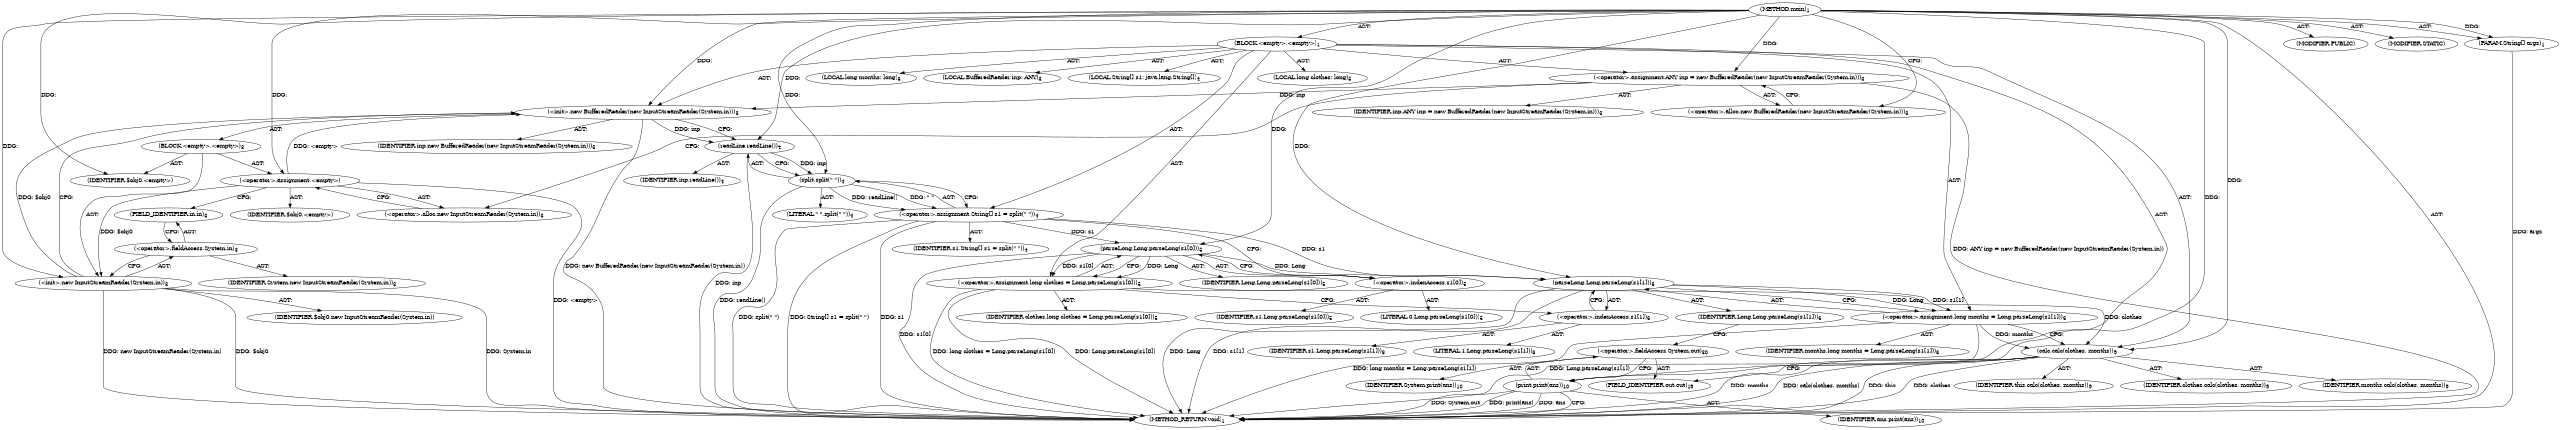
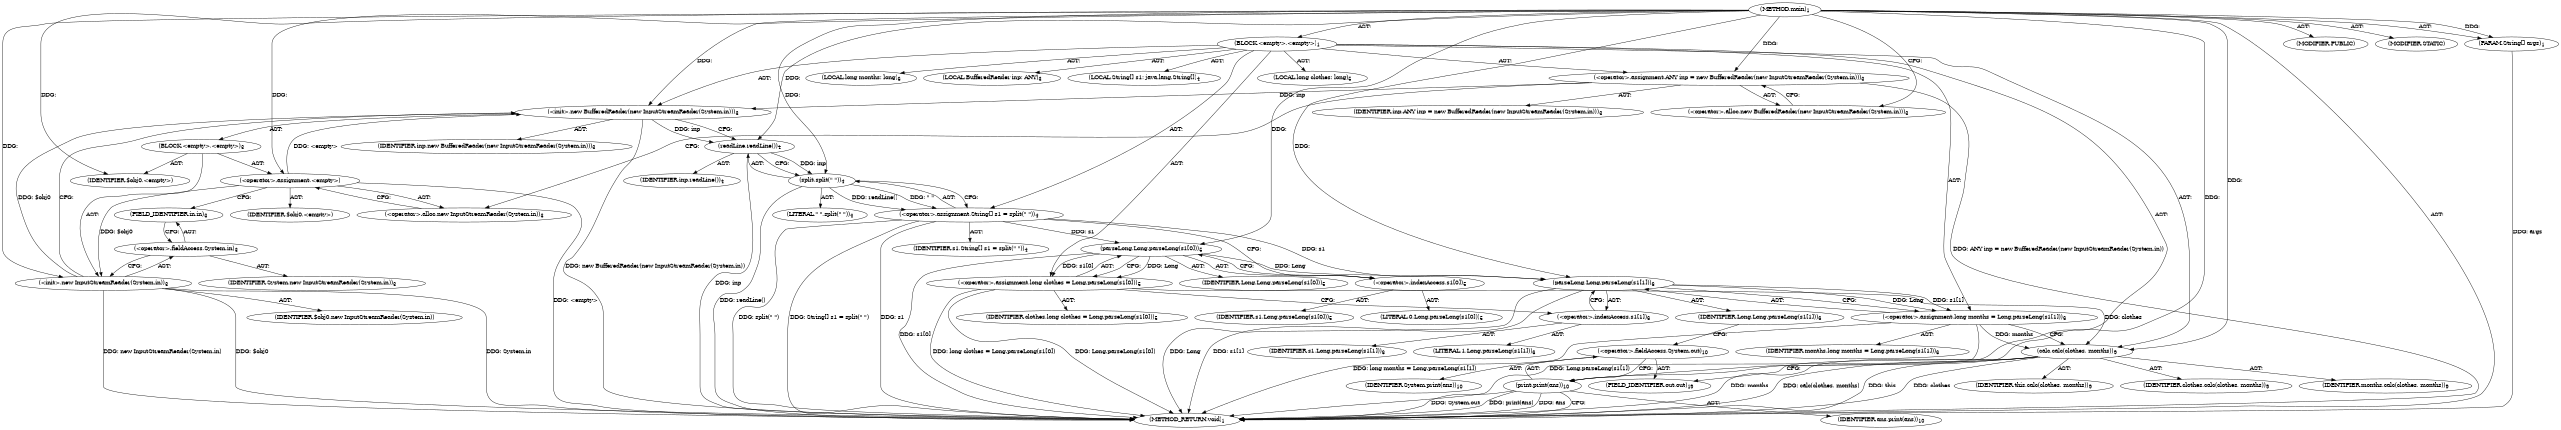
node "(<operator>.fieldAccess,System.out)": text "30" -> "10"
